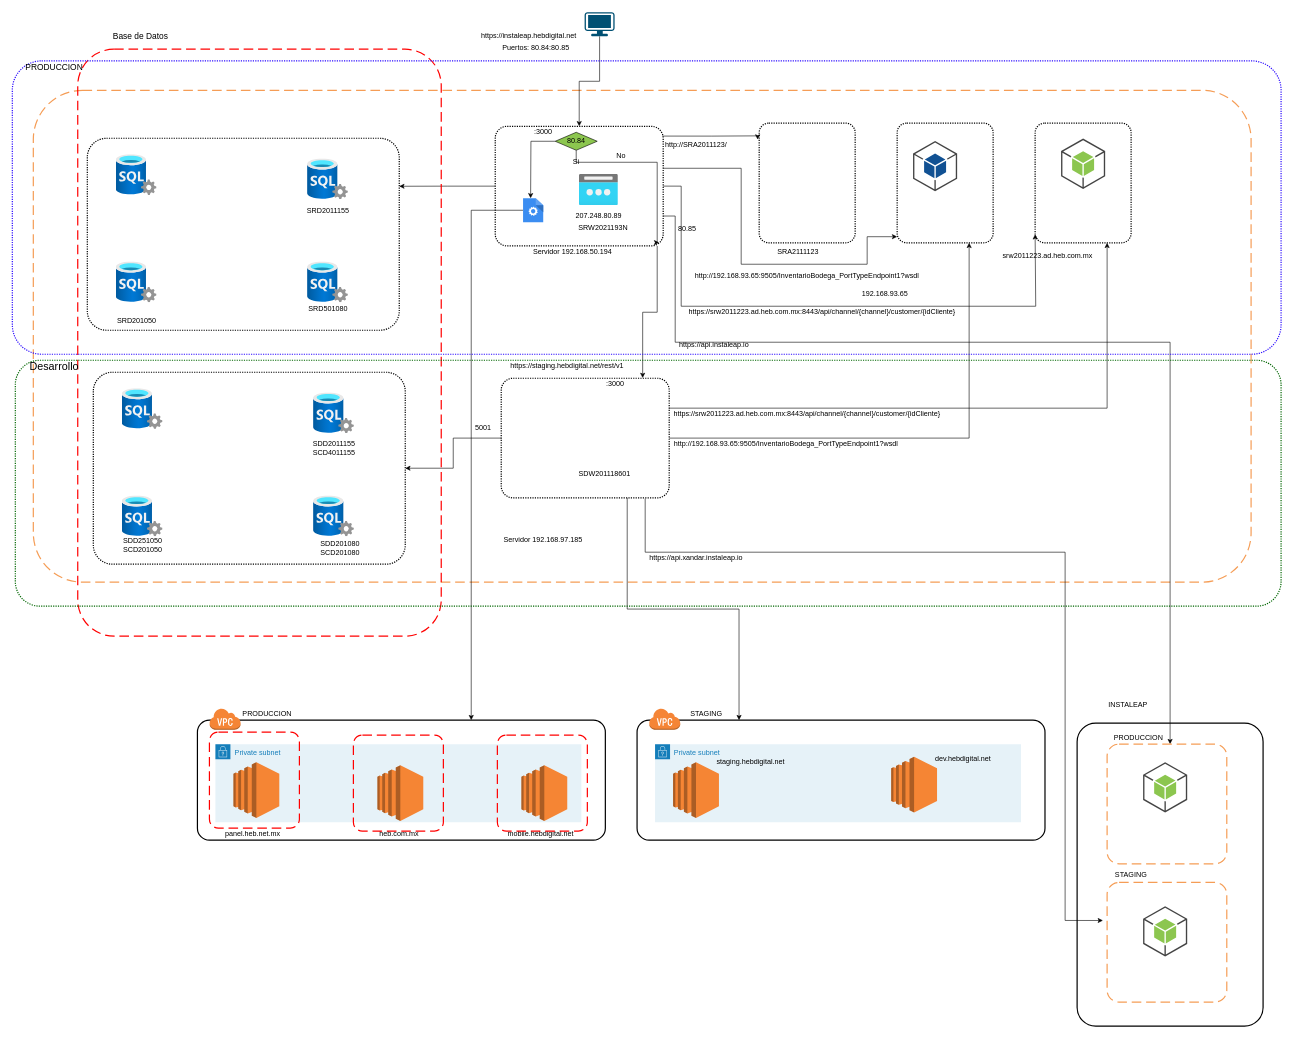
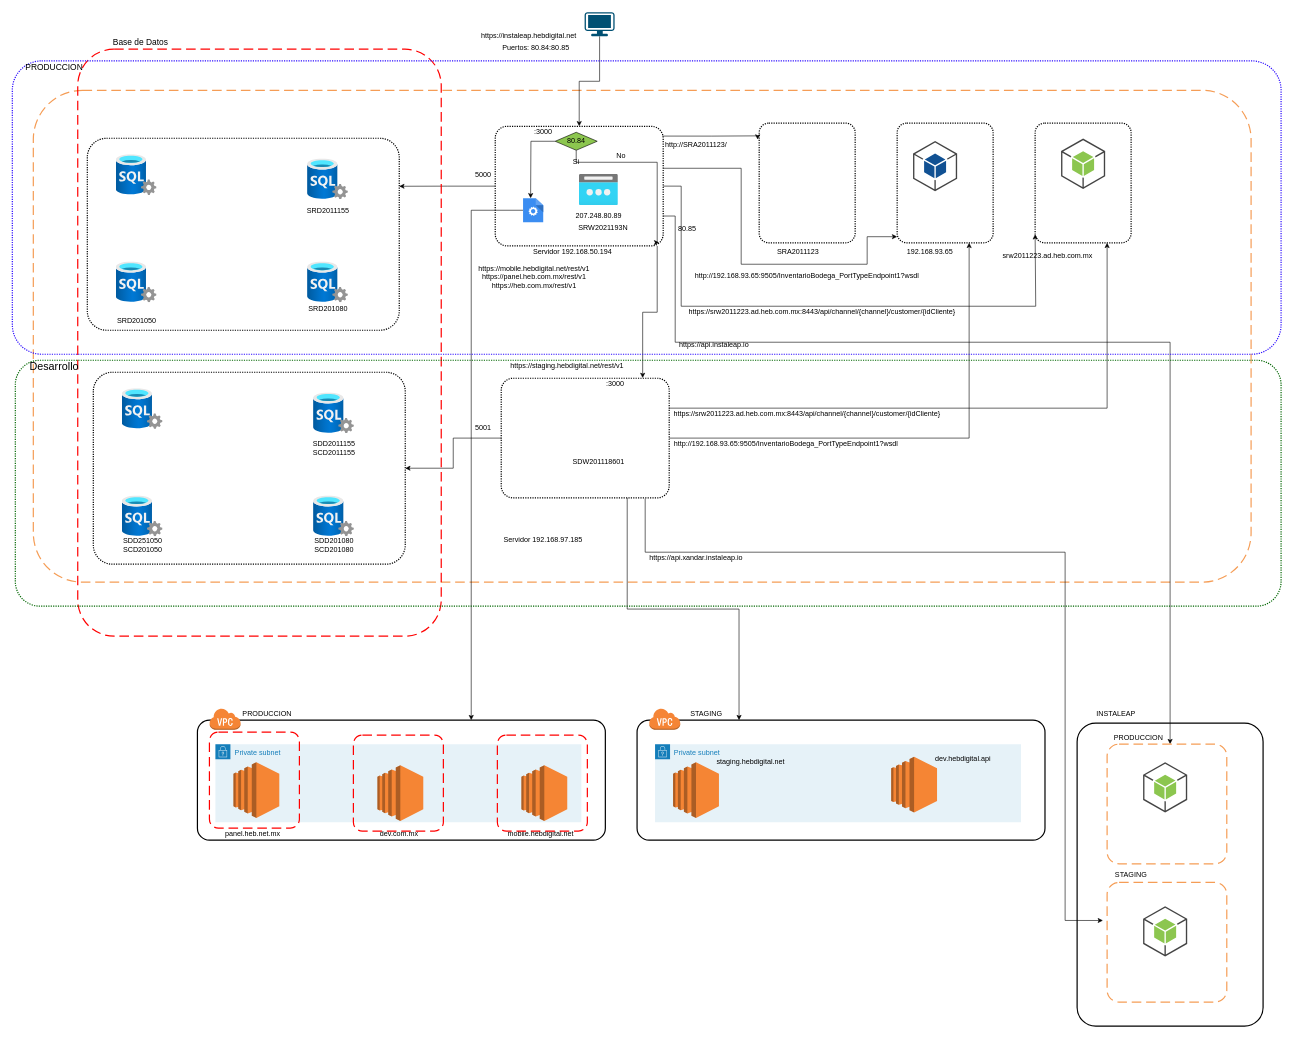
node "Base de Datos": moved (141, 36) -> (141, 42)
node "5000": added
node "SRA2111123": label "SRA2111123" -> "SRA2011123"
node "https://mobile.hebdigital.net/rest/v1 https://panel.heb.com.mx/rest/v1 https://heb.com.mx/rest/v1": added
node "192.168.93.65": moved (885, 294) -> (930, 252)
node "SRD501080": label "SRD501080" -> "SRD201080"
node "SDD2011155 SCD4011155": label "SDD2011155 SCD4011155" -> "SDD2011155 SCD2011155"
node "SDW201118601": moved (605, 474) -> (599, 462)
node "SDD201080 SCD201080": moved (340, 548) -> (334, 545)
node "INSTALEAP": moved (1128, 705) -> (1116, 714)
node "dev.hebdigital.net": label "dev.hebdigital.net" -> "dev.hebdigital.api"
node "heb.com.mx": label "heb.com.mx" -> "dev.com.mx"
